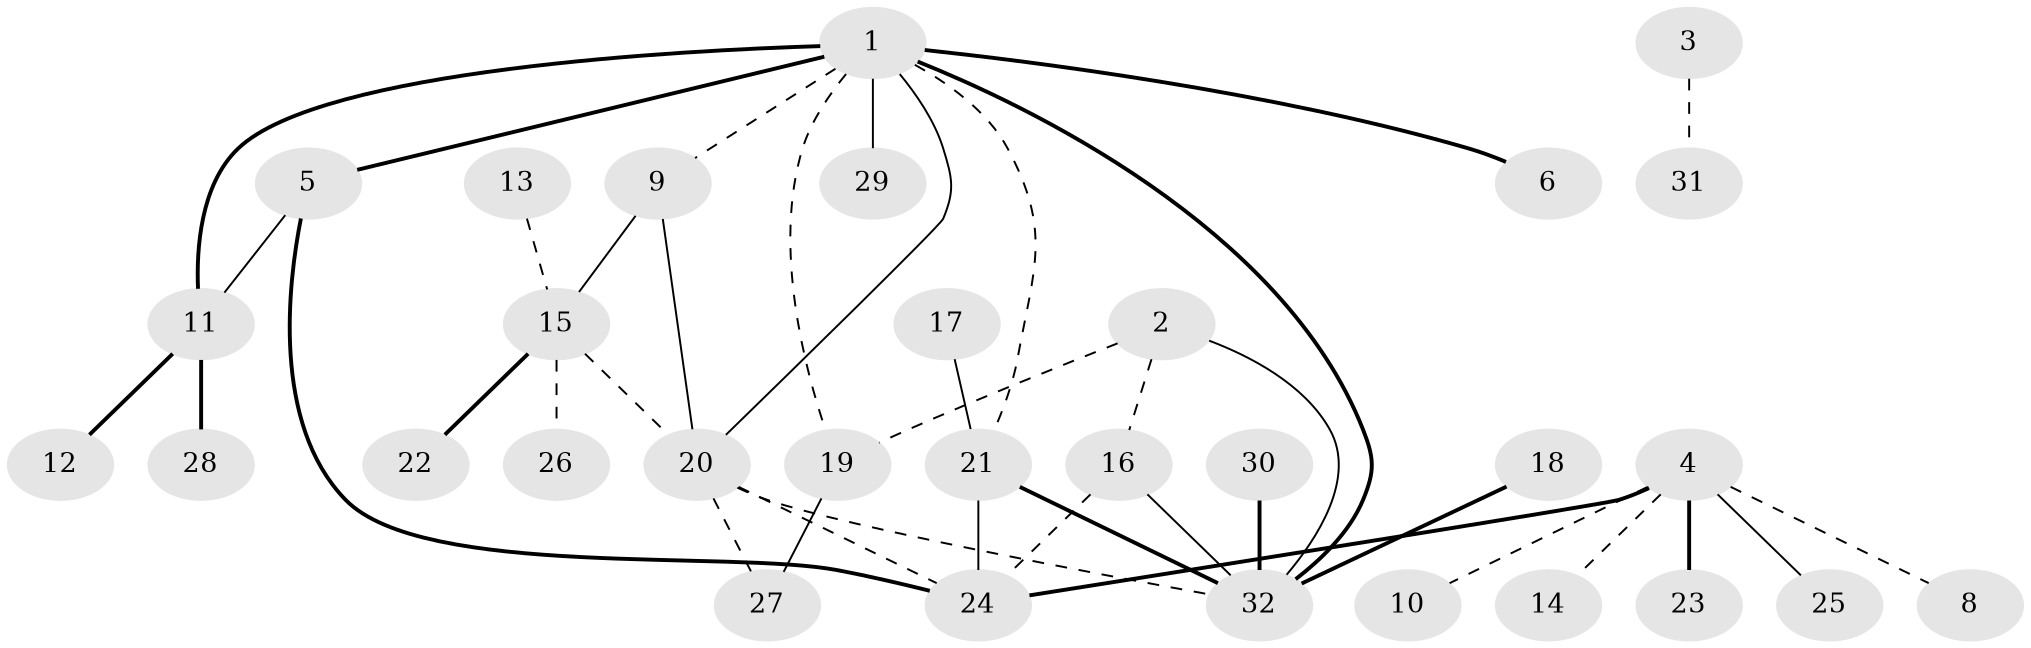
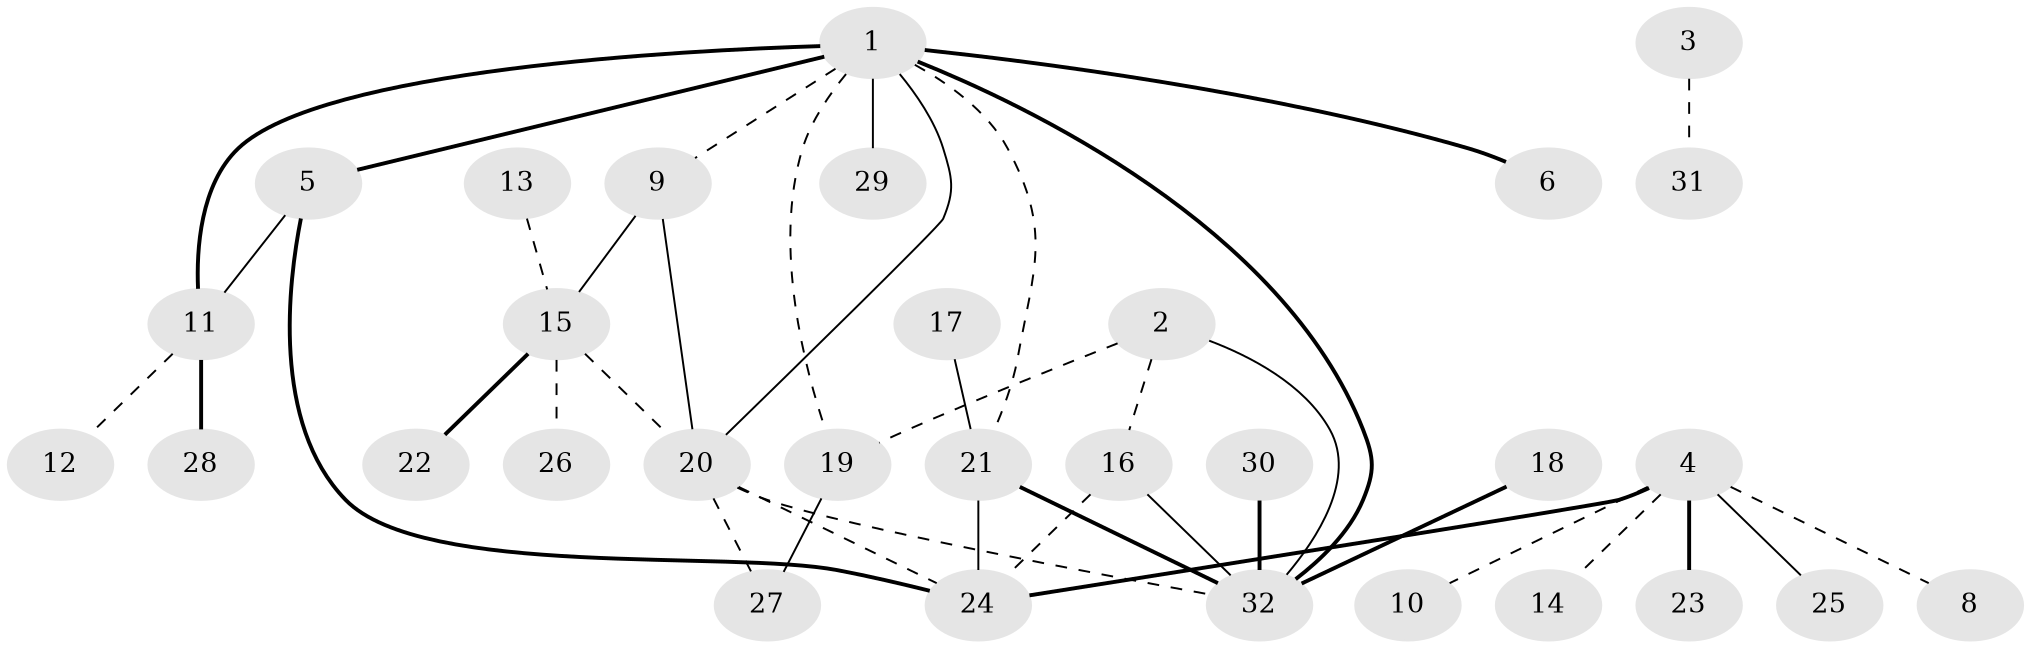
edge "11" -- "12": style bold -> dashed
